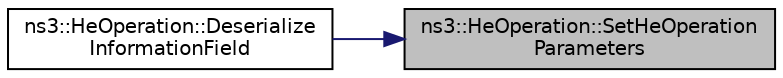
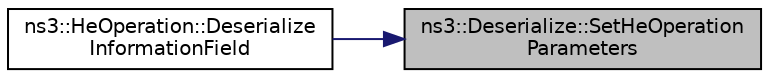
node "ns3::HeOperation::SetHeOperation Parameters": label "ns3::HeOperation::SetHeOperation Parameters" -> "ns3::Deserialize::SetHeOperation Parameters"
